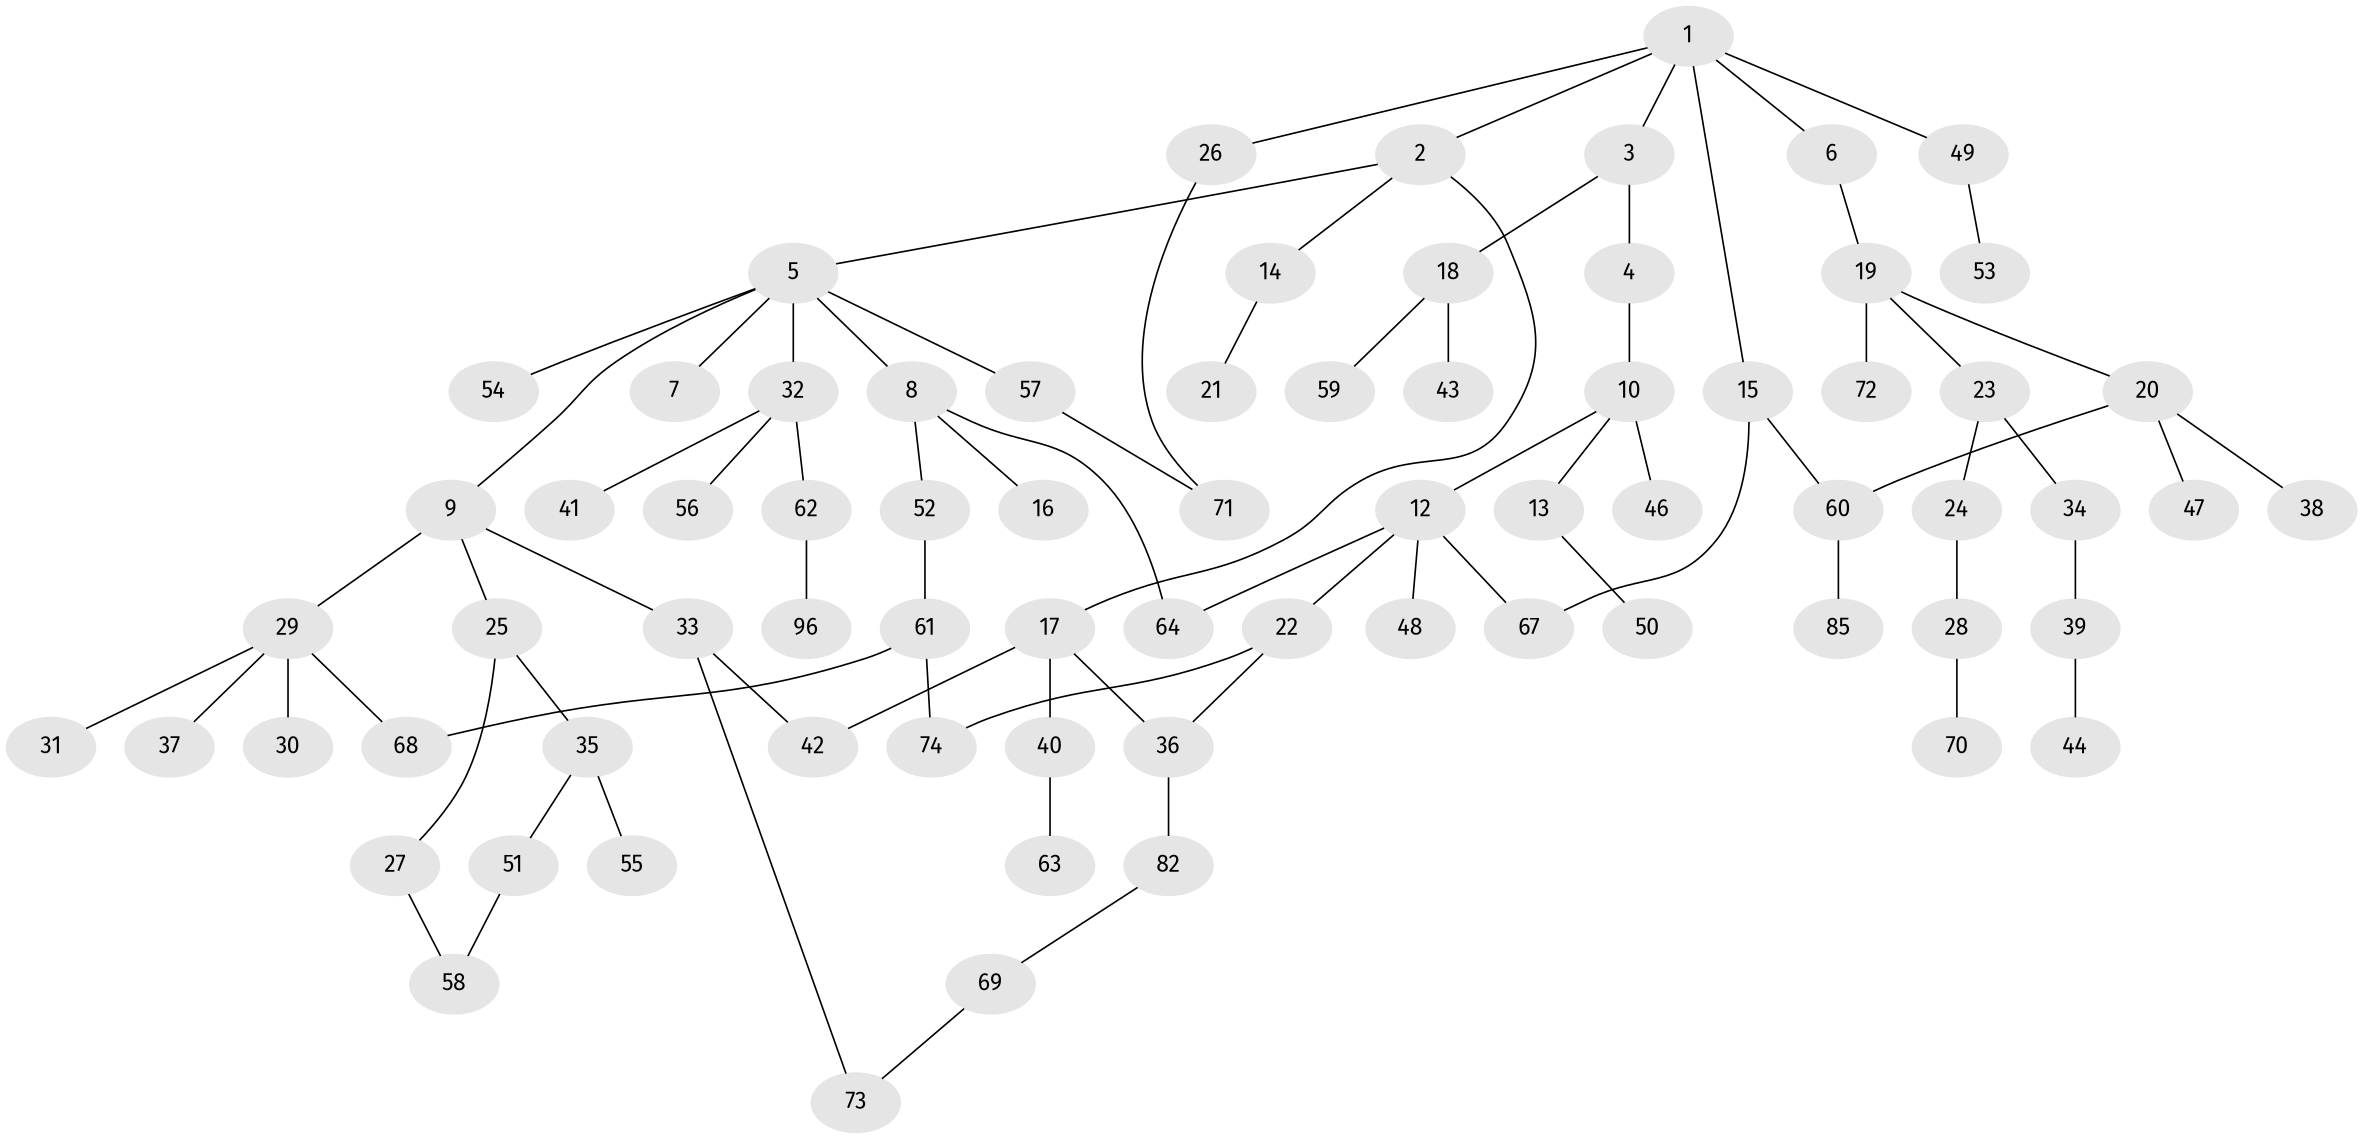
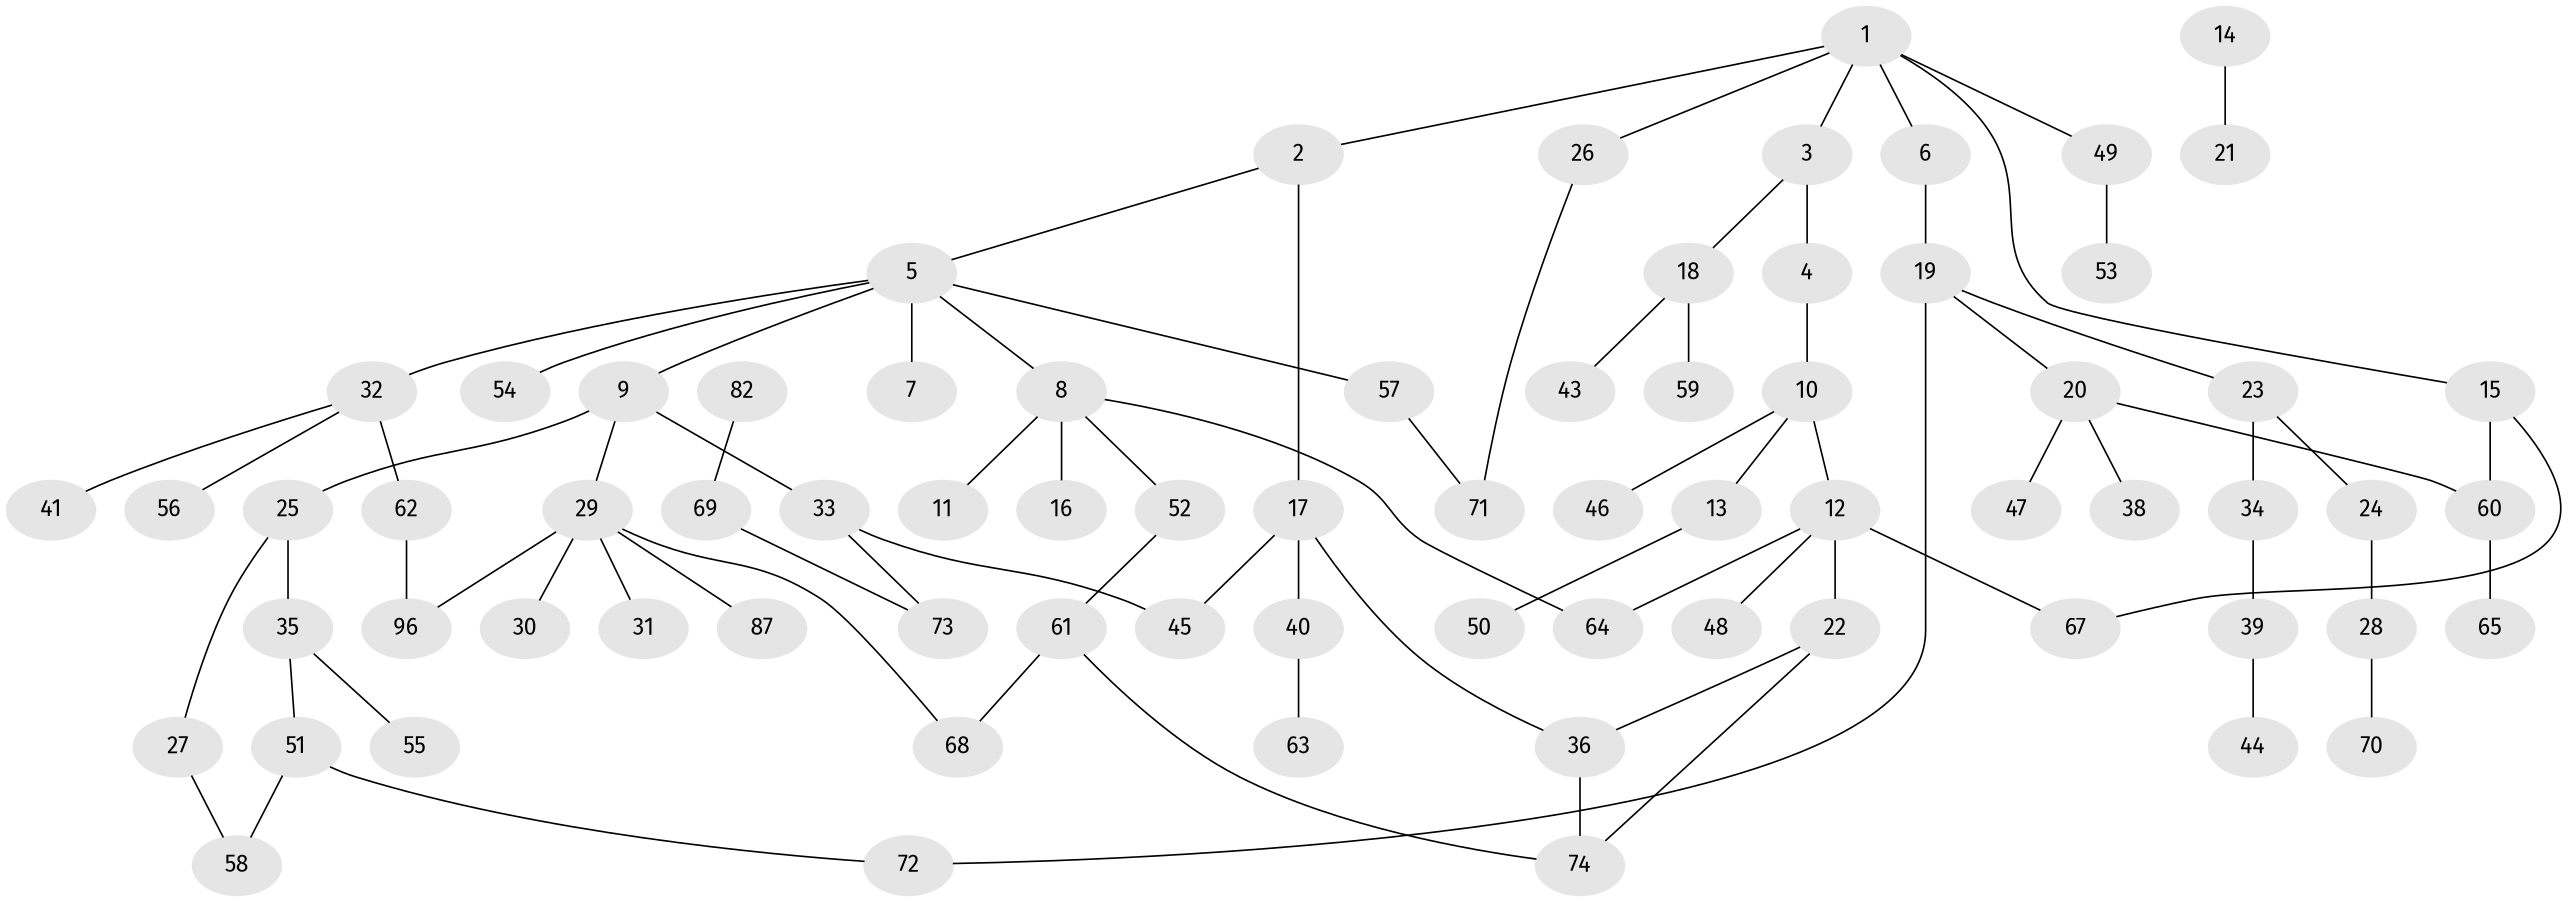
edge "2" -- "14": removed
node "11": added
edge "29" -- "96": added
node "85": label "85" -> "65"
node "37": label "37" -> "87"
node "42": label "42" -> "45"
edge "36" -- "82": now "36" -- "74"
edge "51" -- "72": added
